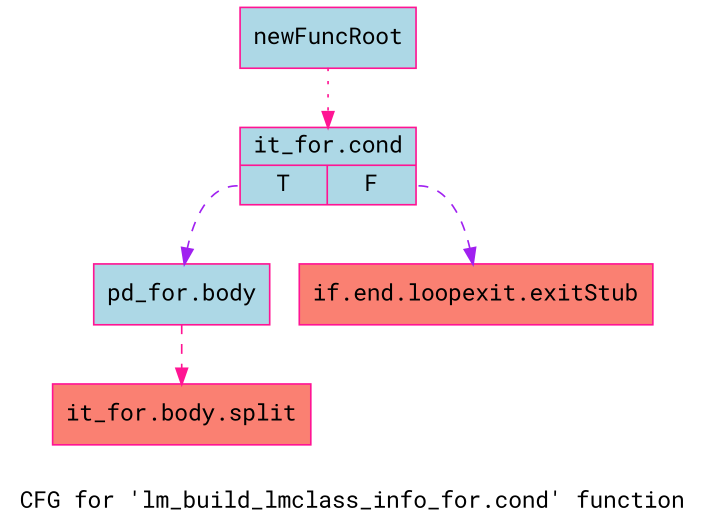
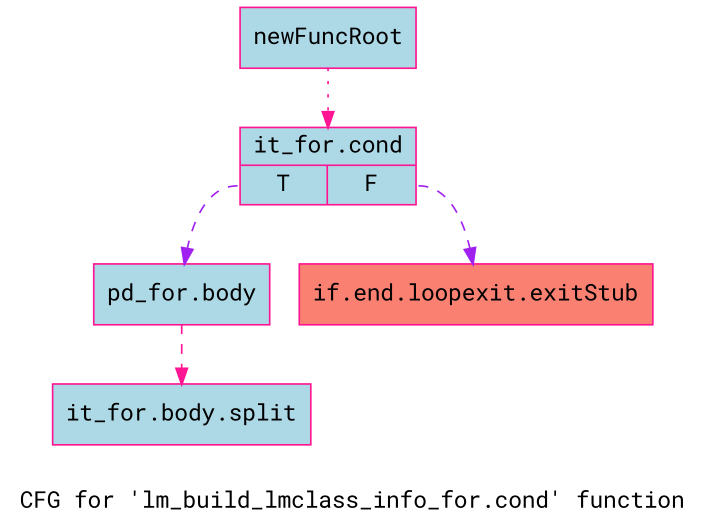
node "it_for.body.split": fillcolor salmon -> lightblue
